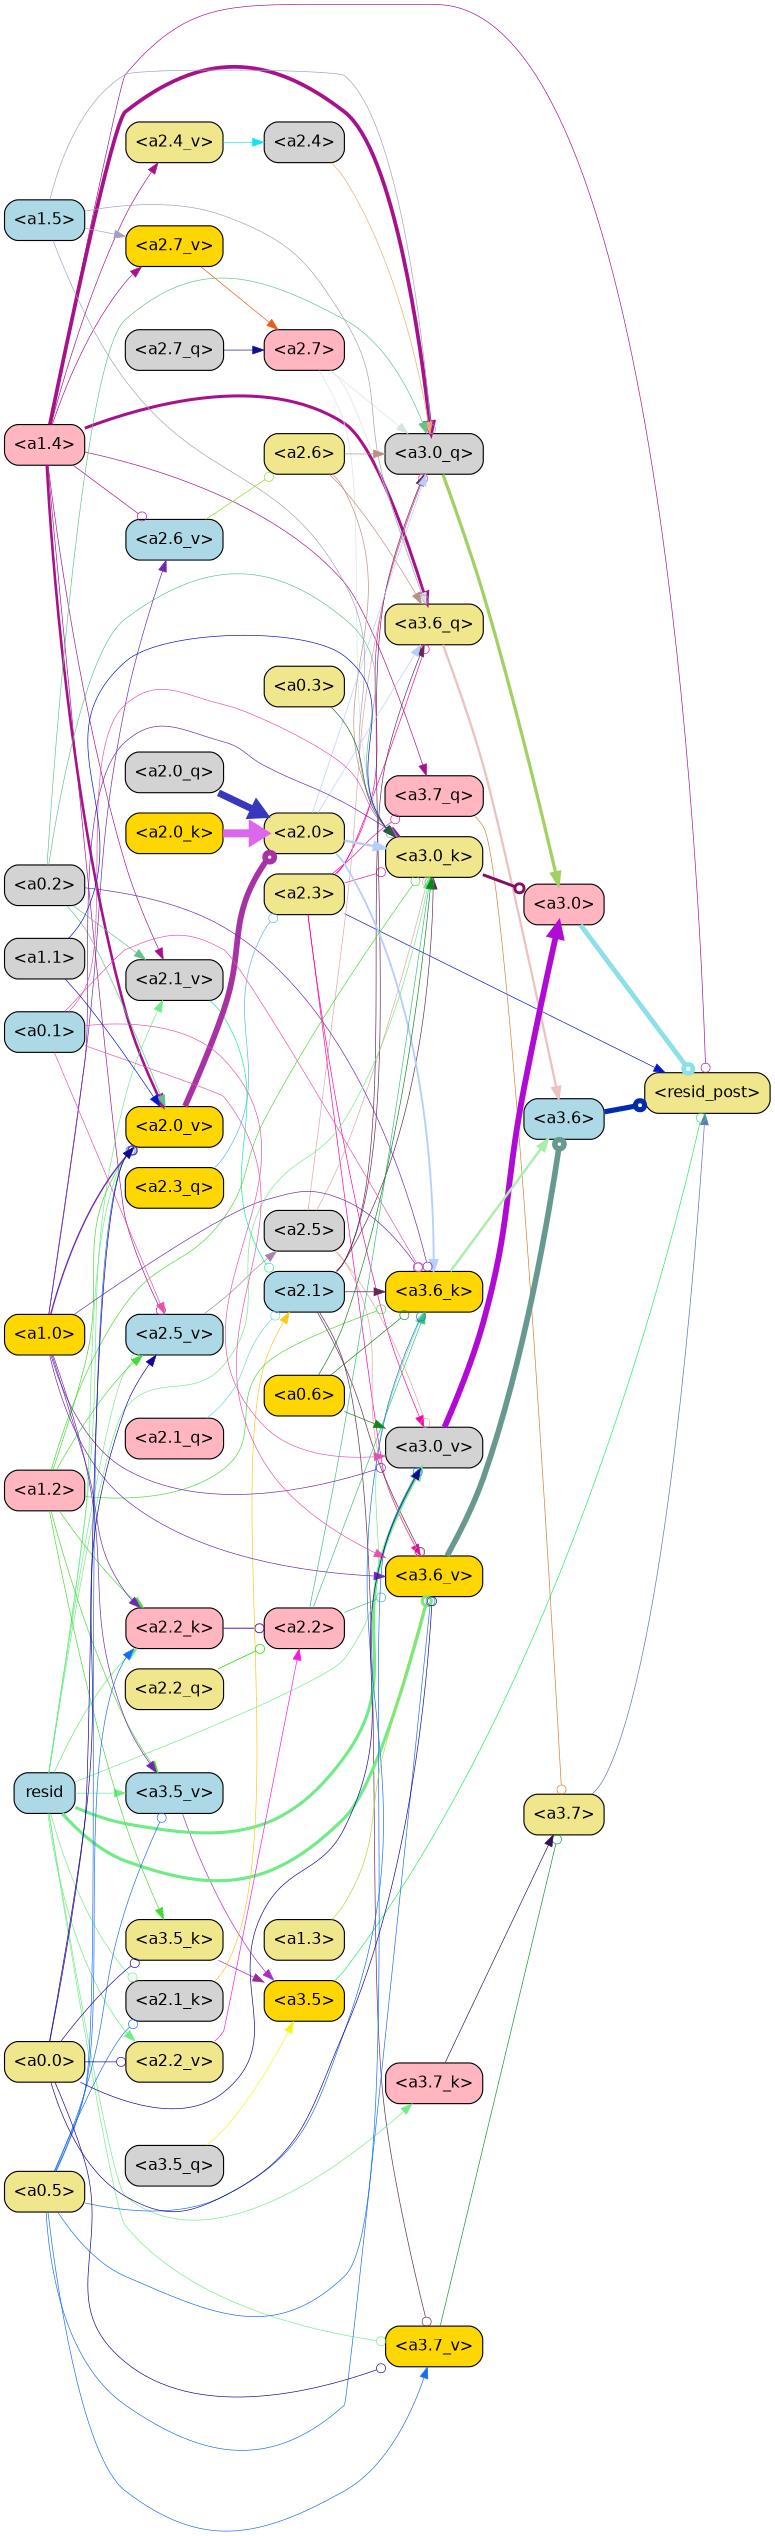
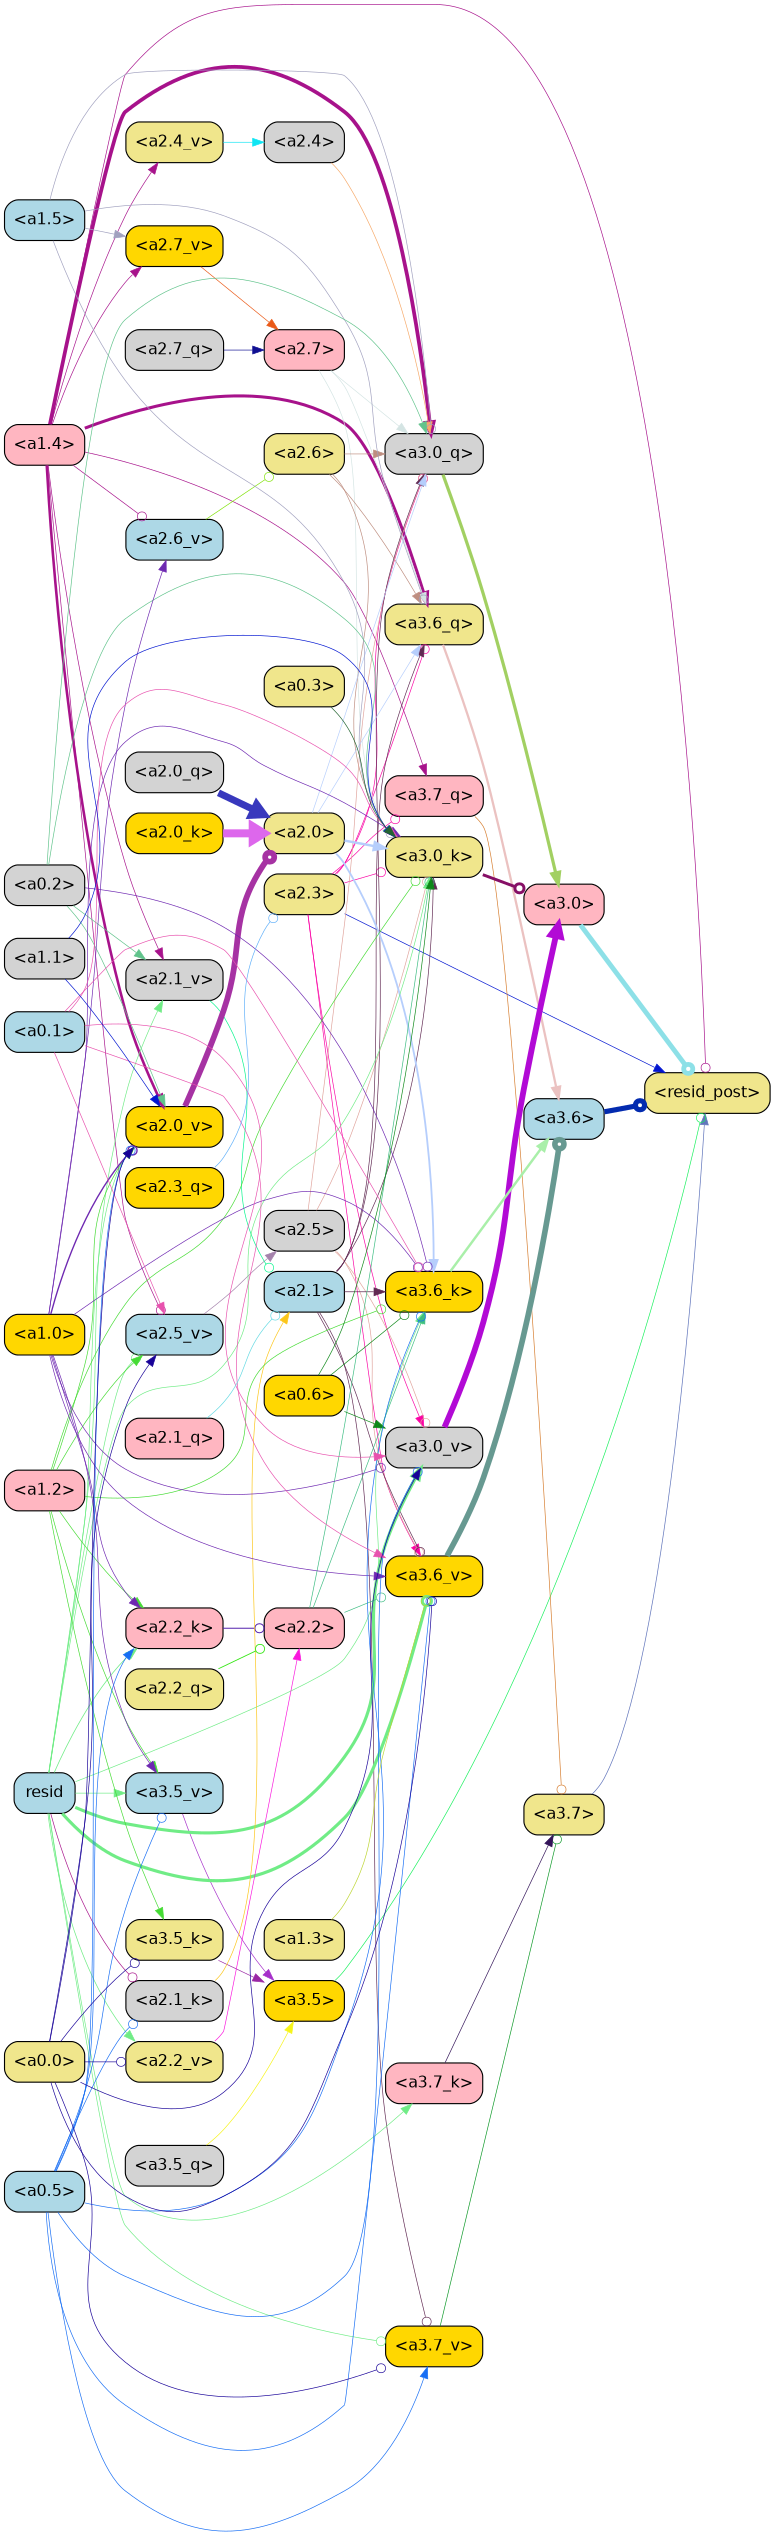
edge "resid" -> "<a2.1_k>": color #70ec86 -> #a7128b
node "<a0.5>": fillcolor khaki -> lightblue
